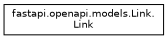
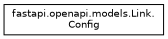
node "fastapi.openapi.models.Link. Link": label "fastapi.openapi.models.Link. Link" -> "fastapi.openapi.models.Link. Config"
